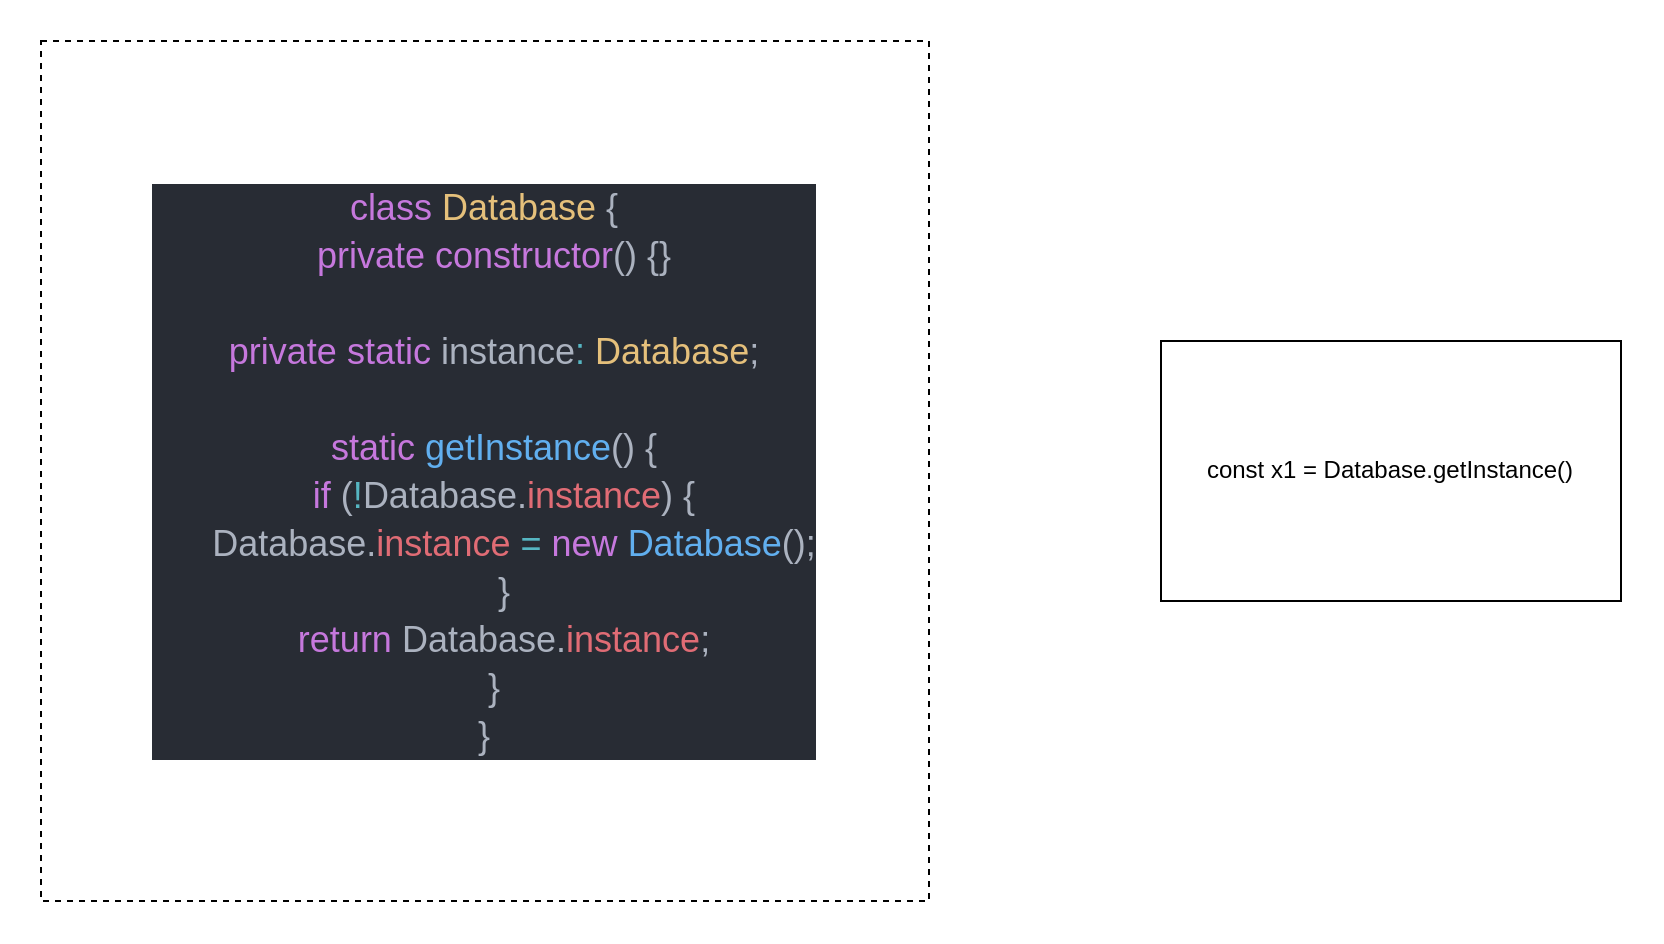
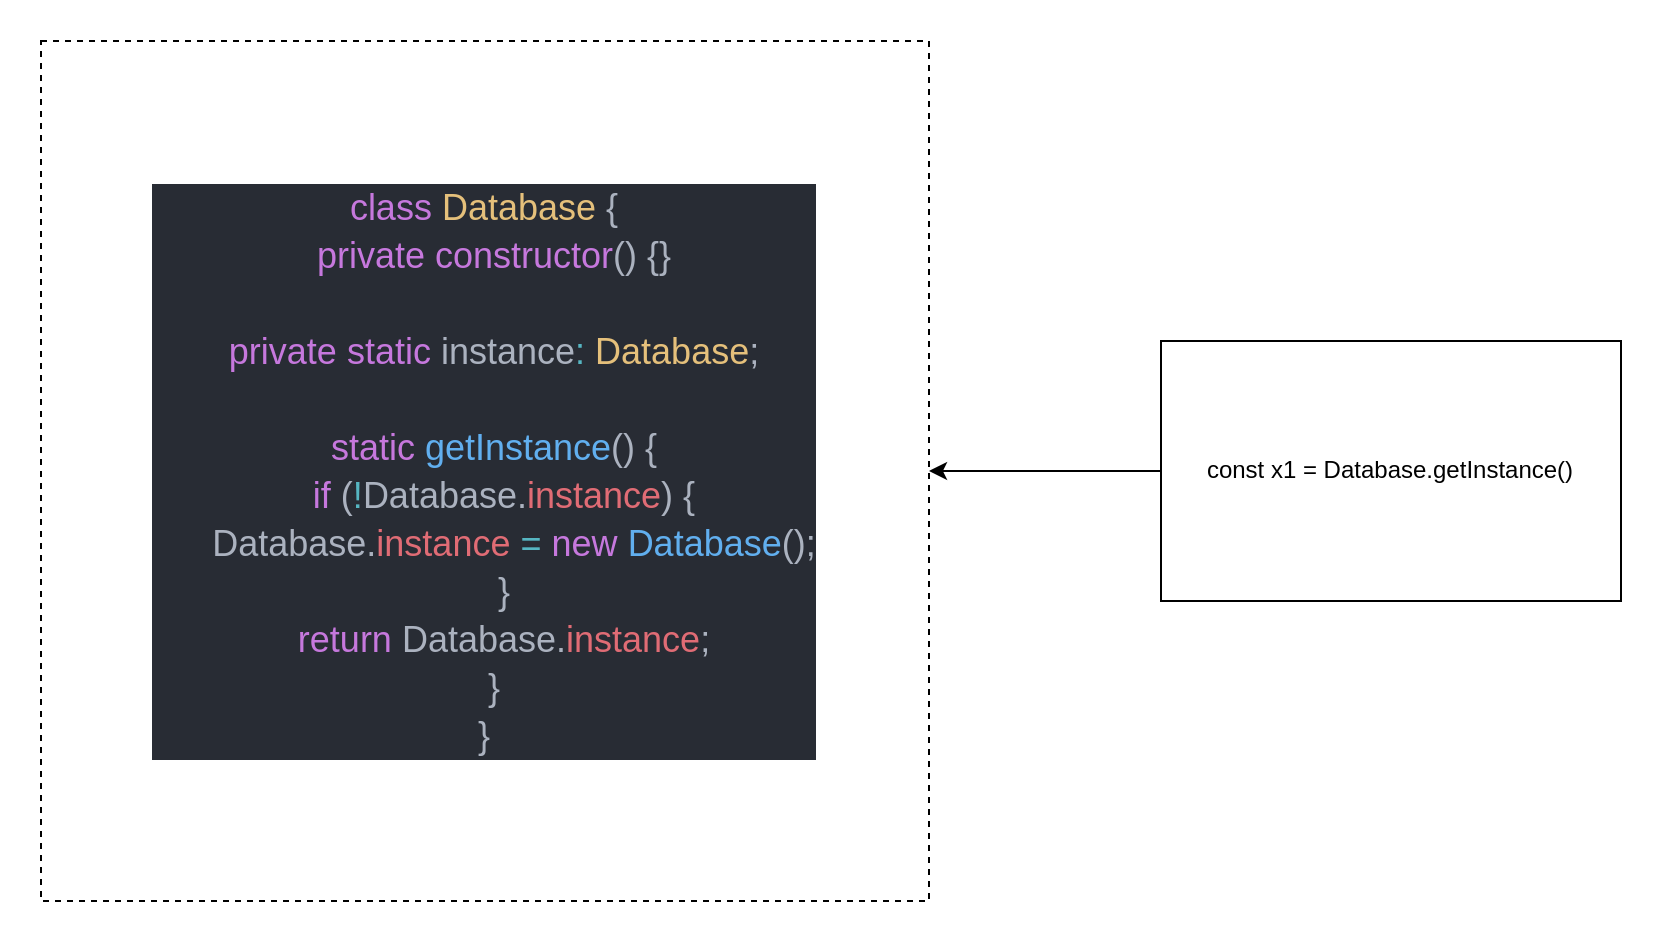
edge "const x1 = Database.getInstance()" -> "class Database { private constructor() {} private static instance: Database; static getInstance() { if (!Database.instance) { Database.instance = new Database(); } return Database.instance; } }": added
